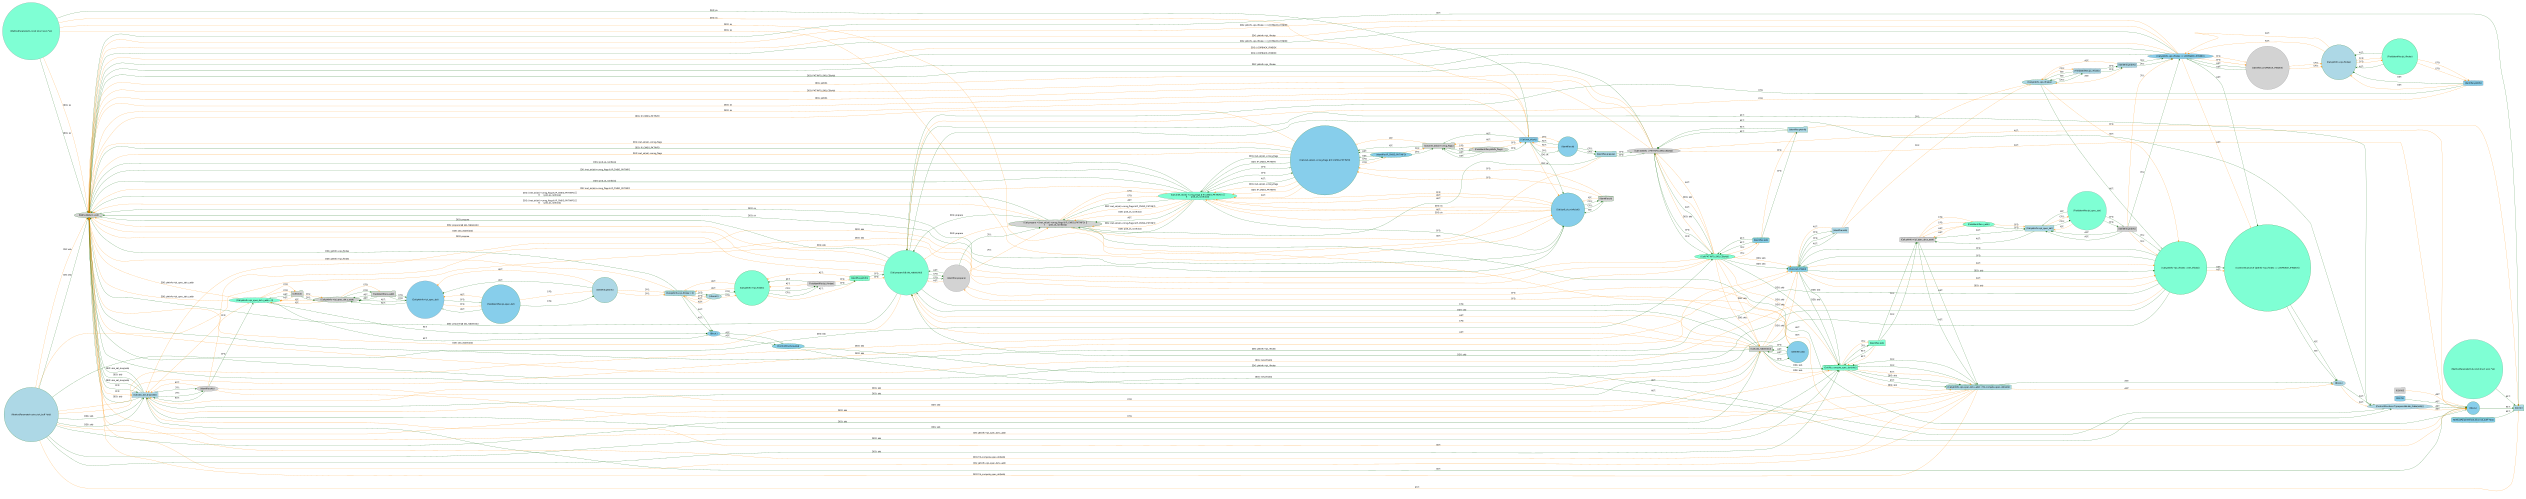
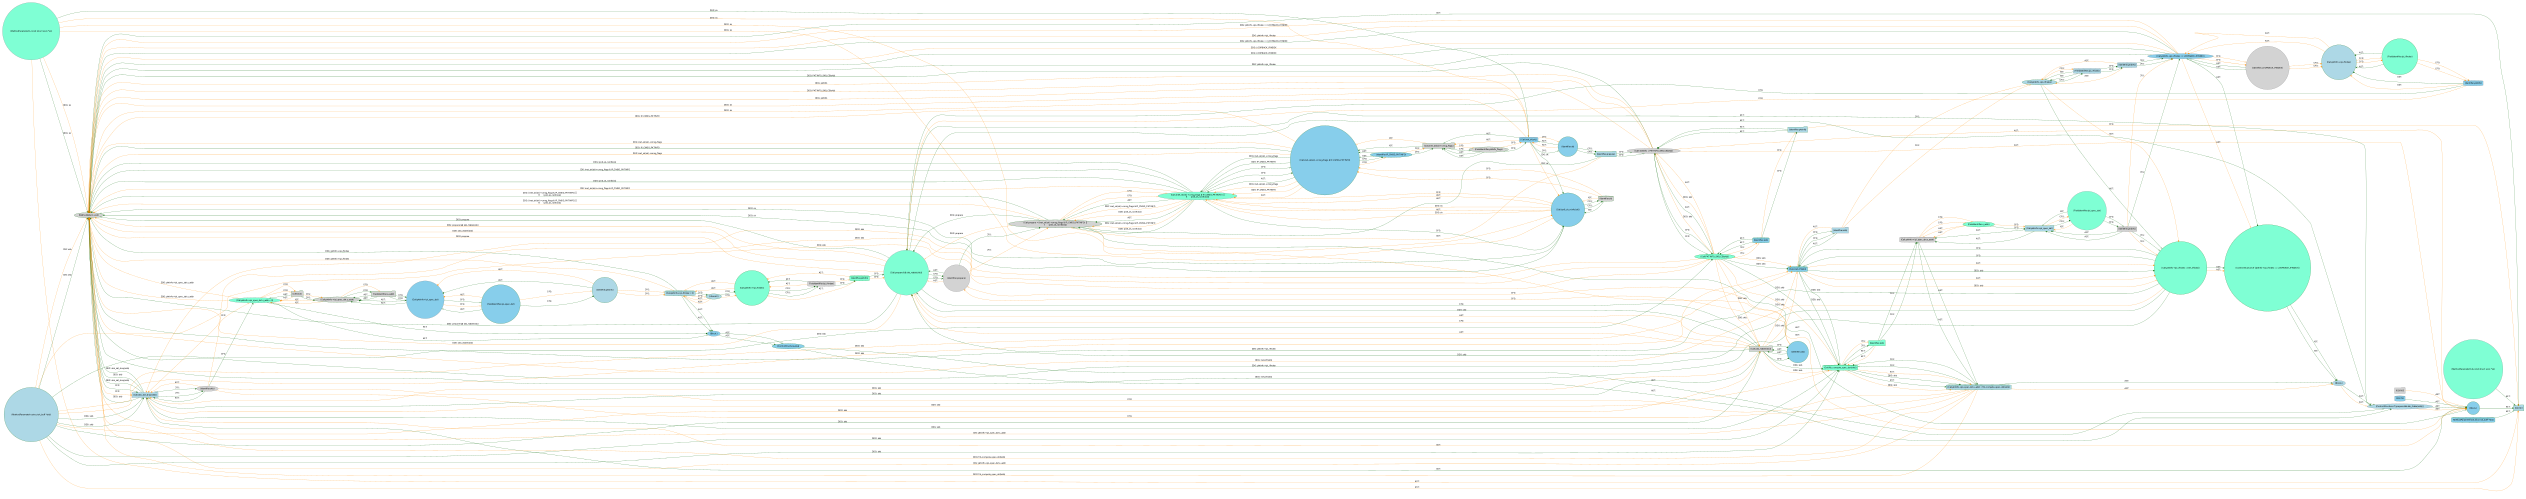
edge "(MethodParameterIn,const struct sock *sk)" -> "1000101": added, label "AST:"
